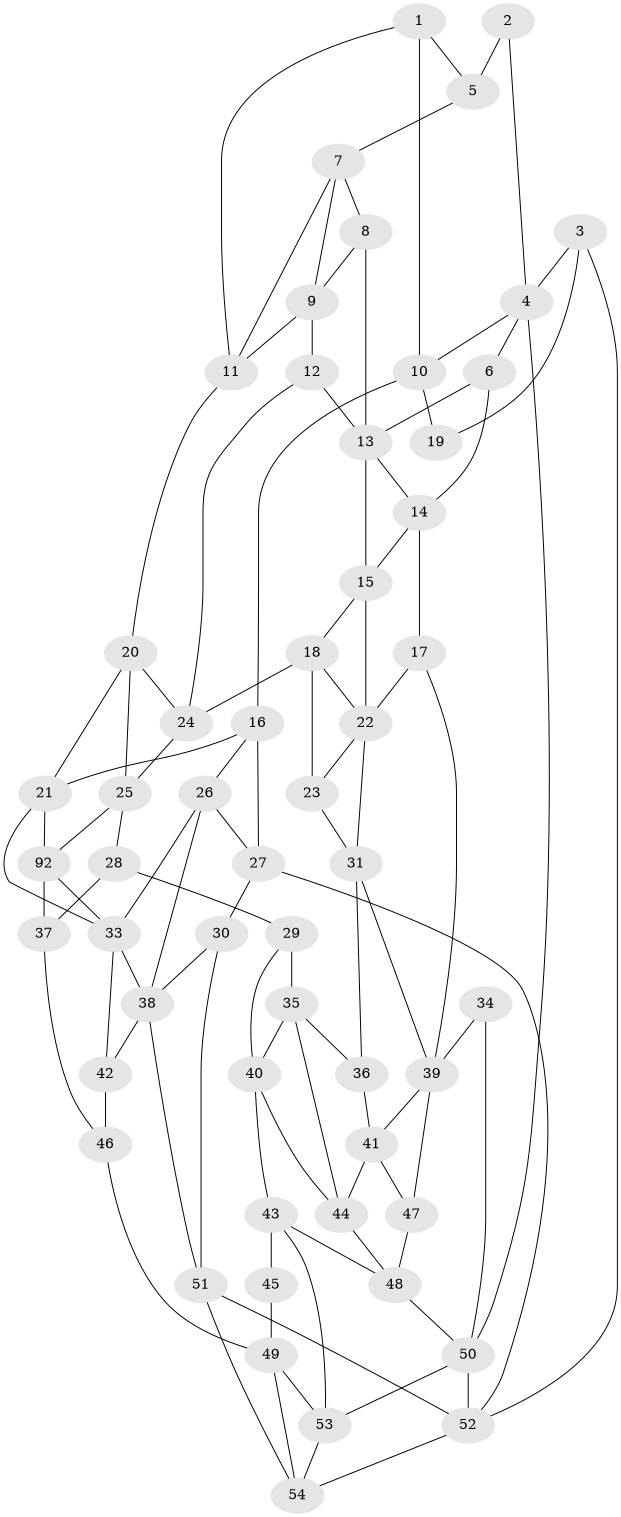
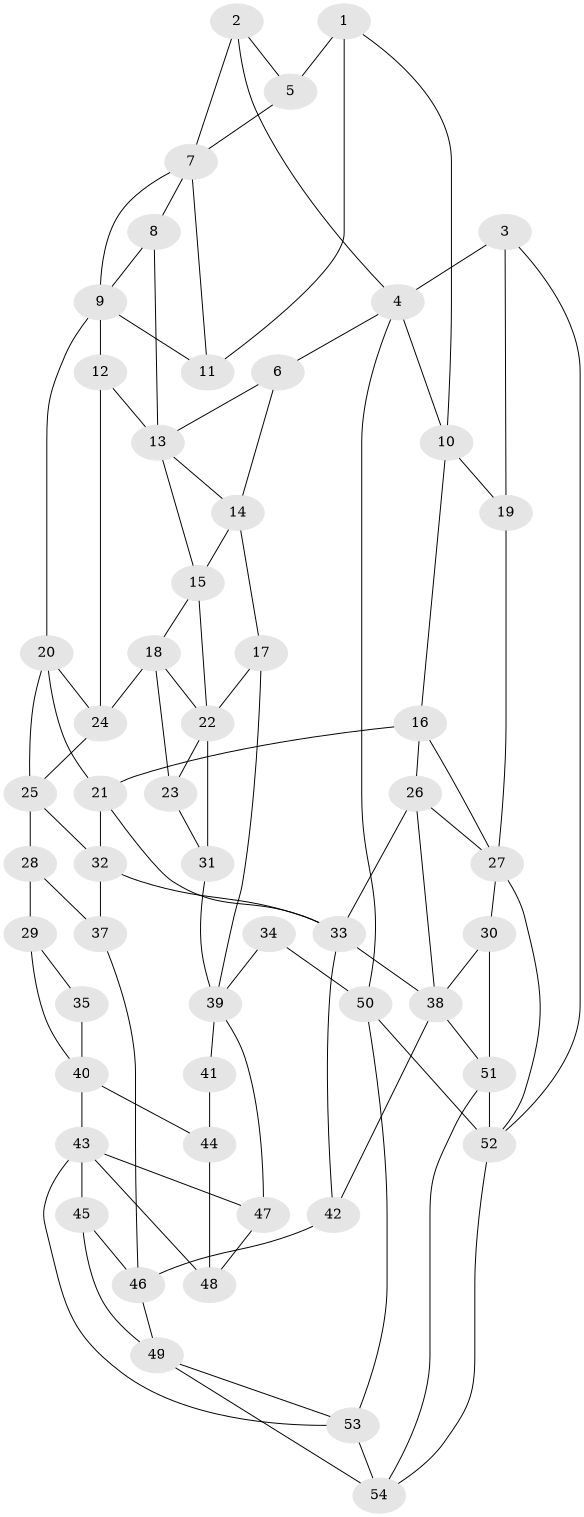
edge "2" -- "7": added
edge "11" -- "20": now "9" -- "20"
edge "19" -- "27": added
node "92": label "92" -> "32"
node "36": removed
edge "35" -- "44": removed
edge "41" -- "47": now "43" -- "47"
edge "45" -- "46": added
edge "48" -- "50": removed
